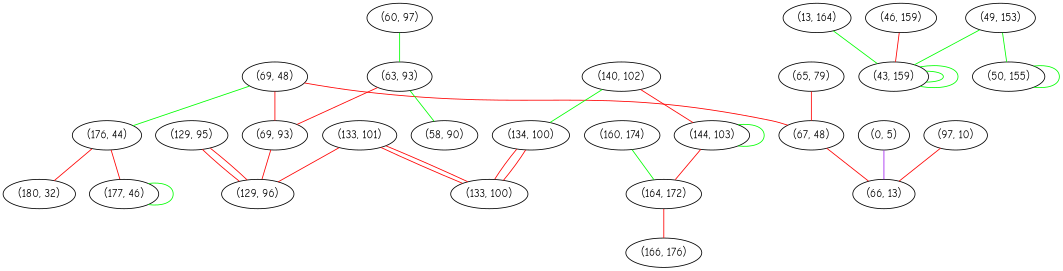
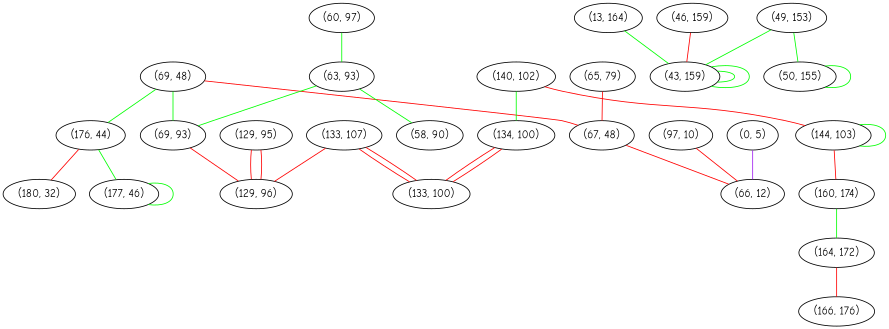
edge "(69, 48)" -- "(69, 93)": color red -> green
edge "(63, 93)" -- "(69, 93)": color red -> green
node "(133, 101)": label "(133, 101)" -> "(133, 107)"
edge "(176, 44)" -- "(177, 46)": color red -> green
edge "(144, 103)" -- "(164, 172)": now "(144, 103)" -- "(160, 174)"
node "(66, 13)": label "(66, 13)" -> "(66, 12)"
